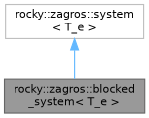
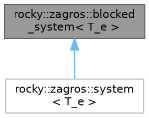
edge "rocky::zagros::blocked _system< T_e >" -> "rocky::zagros::system < T_e >": reversed
